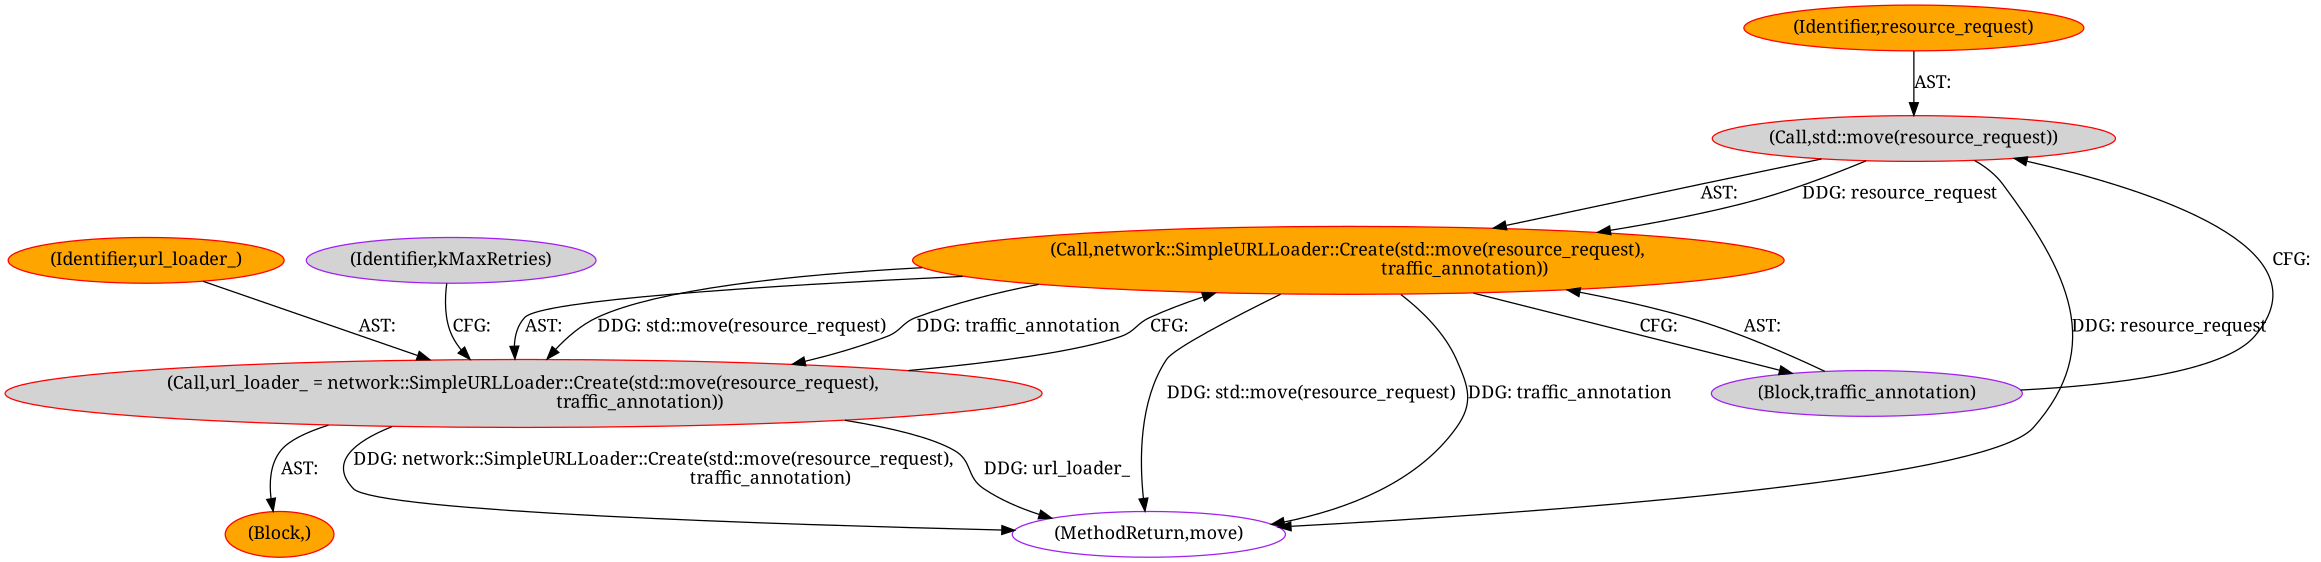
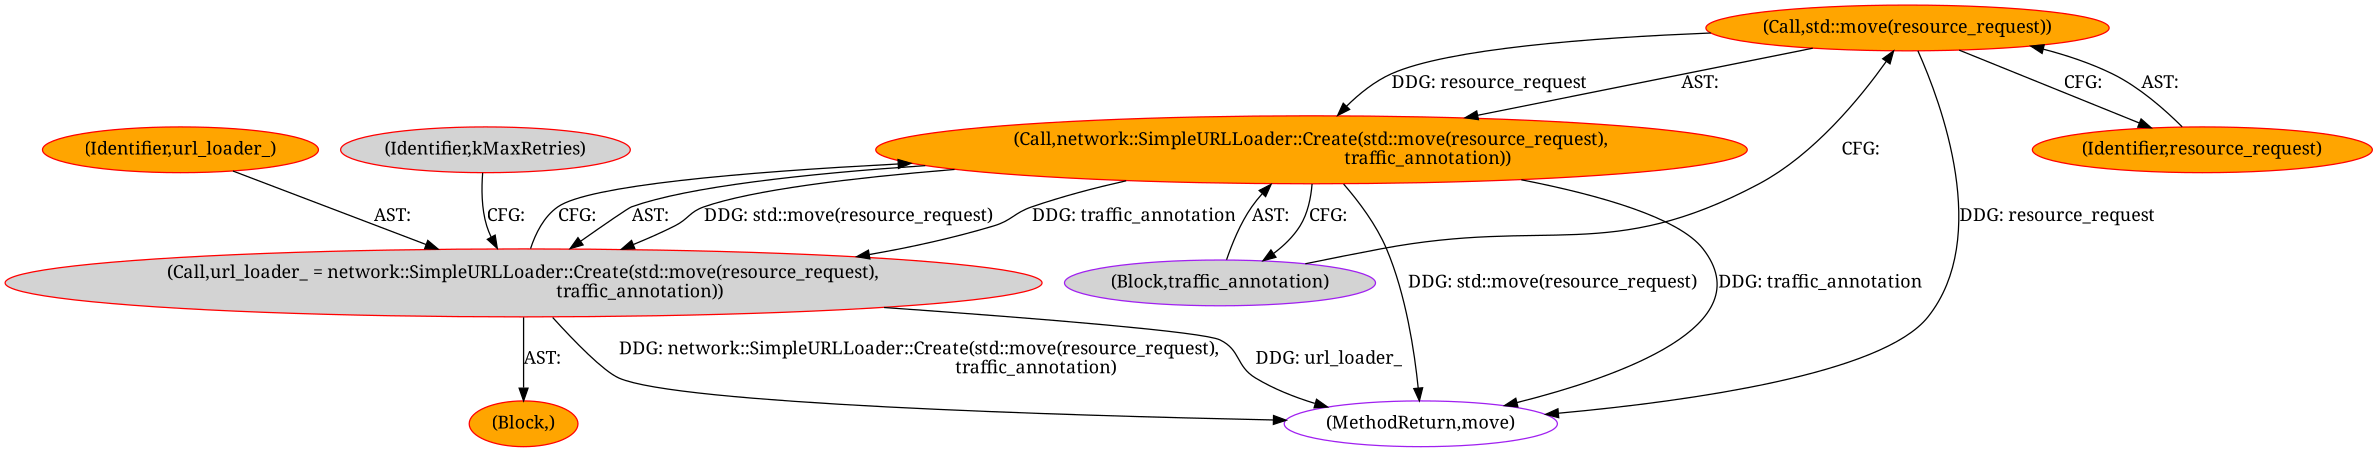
edge "(Call,std::move(resource_request))" -> "(Identifier,resource_request)": added, label "CFG:"
node "(Call,std::move(resource_request))": fillcolor lightgrey -> orange
node "(Identifier,kMaxRetries)": color purple -> red
